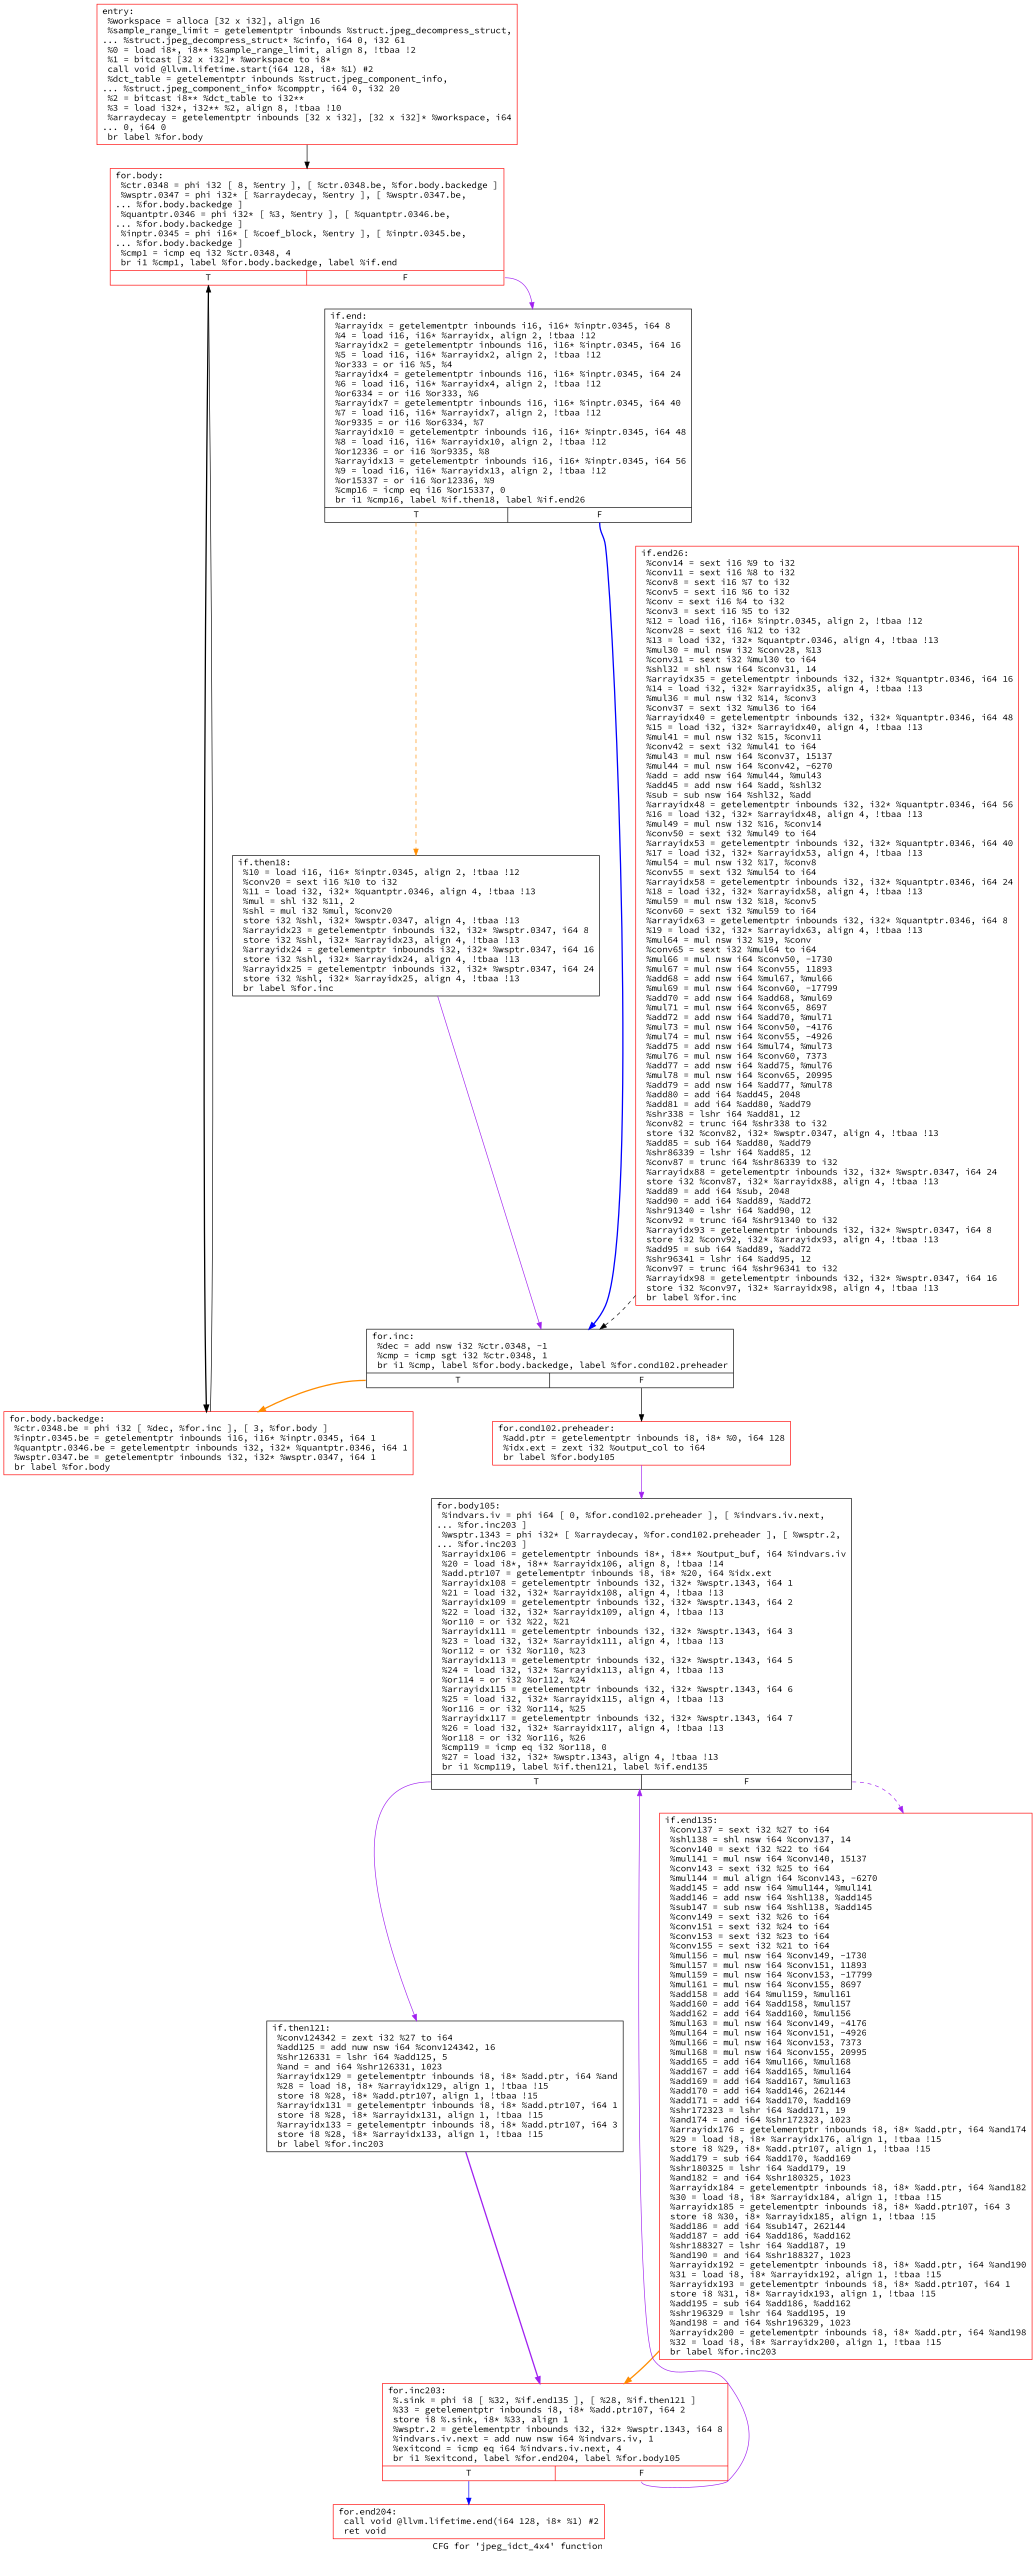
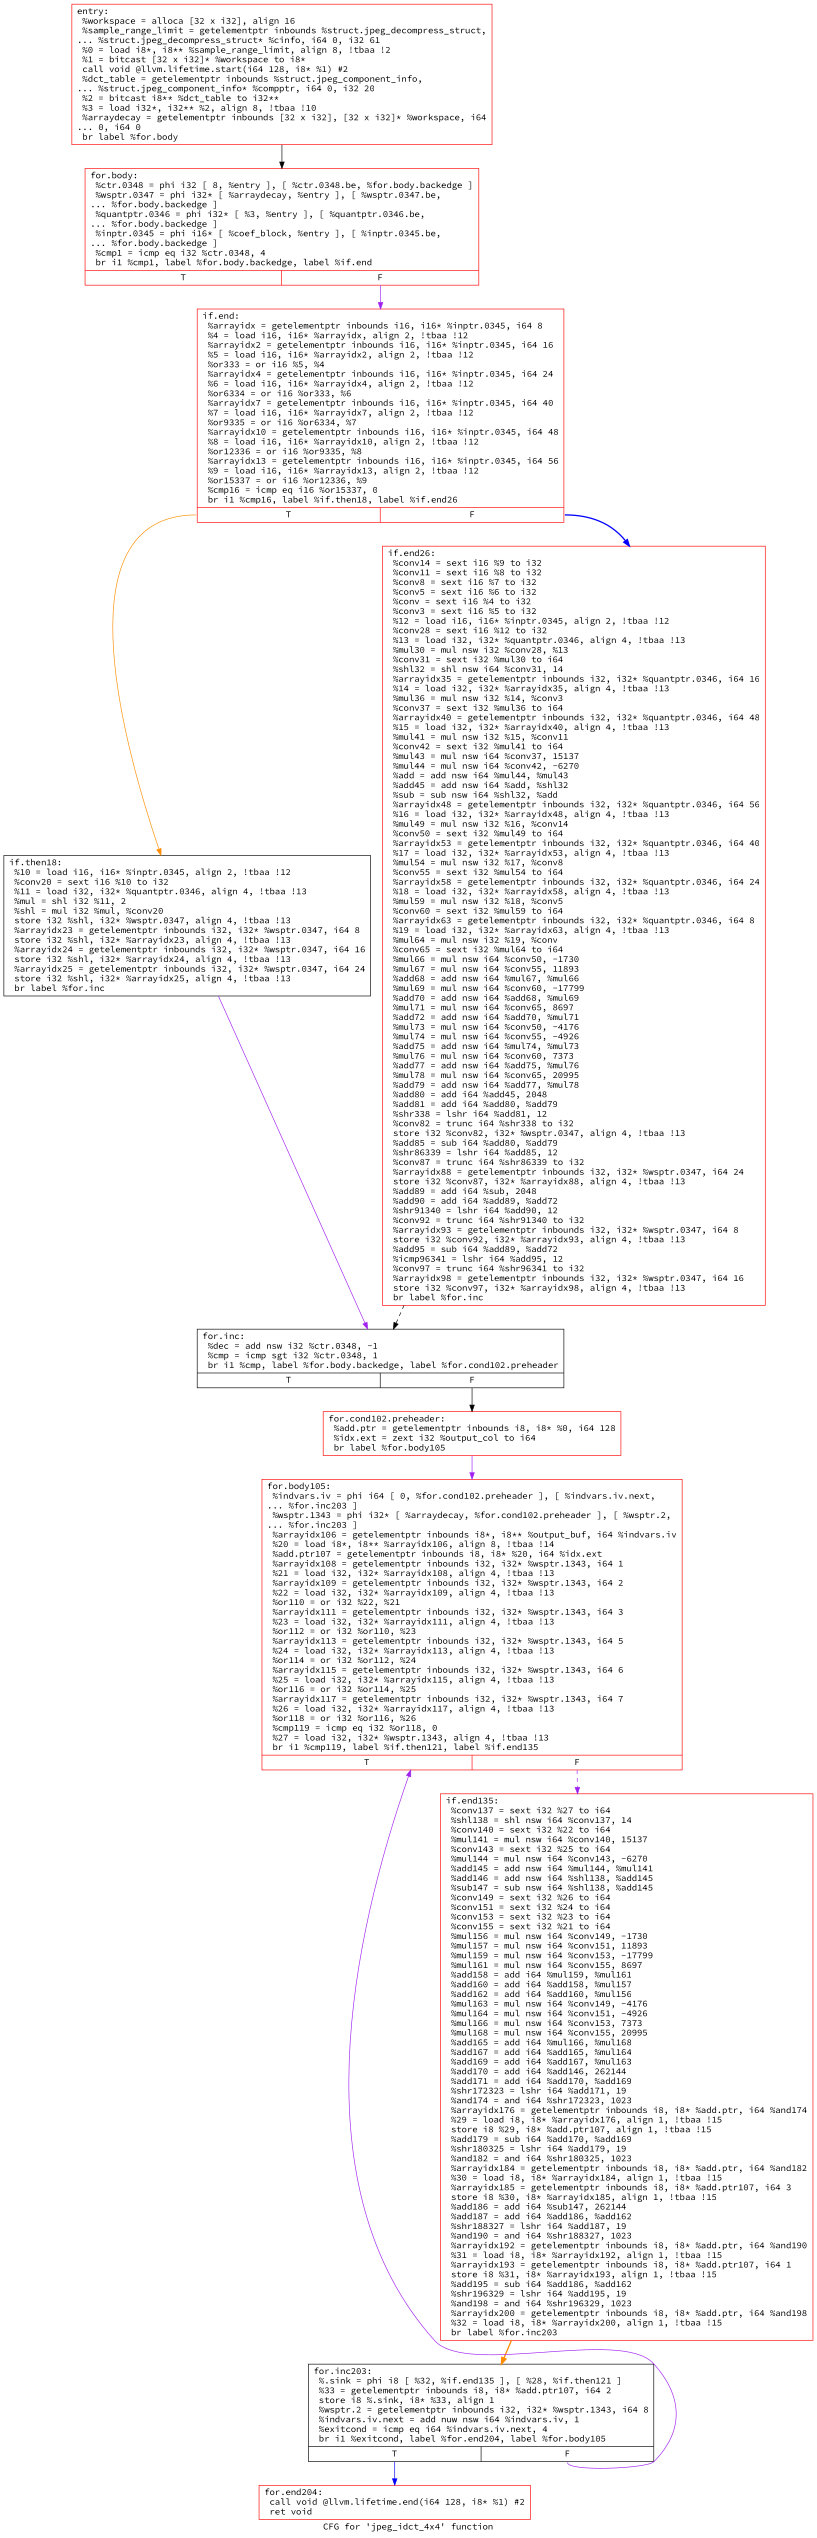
node "if.end:": color black -> red
edge "if.end:" -> "if.then18:": style dashed -> solid
edge "if.end:" -> "for.inc:": now "if.end:" -> "if.end26:"
node "if.end26:": text "%shr96341 = lshr i64 %add95, 12" -> "%icmp96341 = lshr i64 %add95, 12"
node "for.body.backedge:": removed
node "for.body105:": color black -> red
node "if.end135:": text "%mul144 = mul align i64 %conv143, -6270" -> "%mul144 = mul nsw i64 %conv143, -6270"
node "if.then121:": removed
node "for.inc203:": color red -> black
